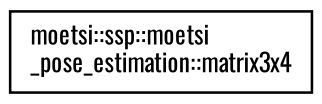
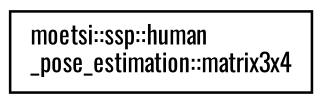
node "moetsi::ssp::moetsi _pose_estimation::matrix3x4": label "moetsi::ssp::moetsi _pose_estimation::matrix3x4" -> "moetsi::ssp::human _pose_estimation::matrix3x4"
